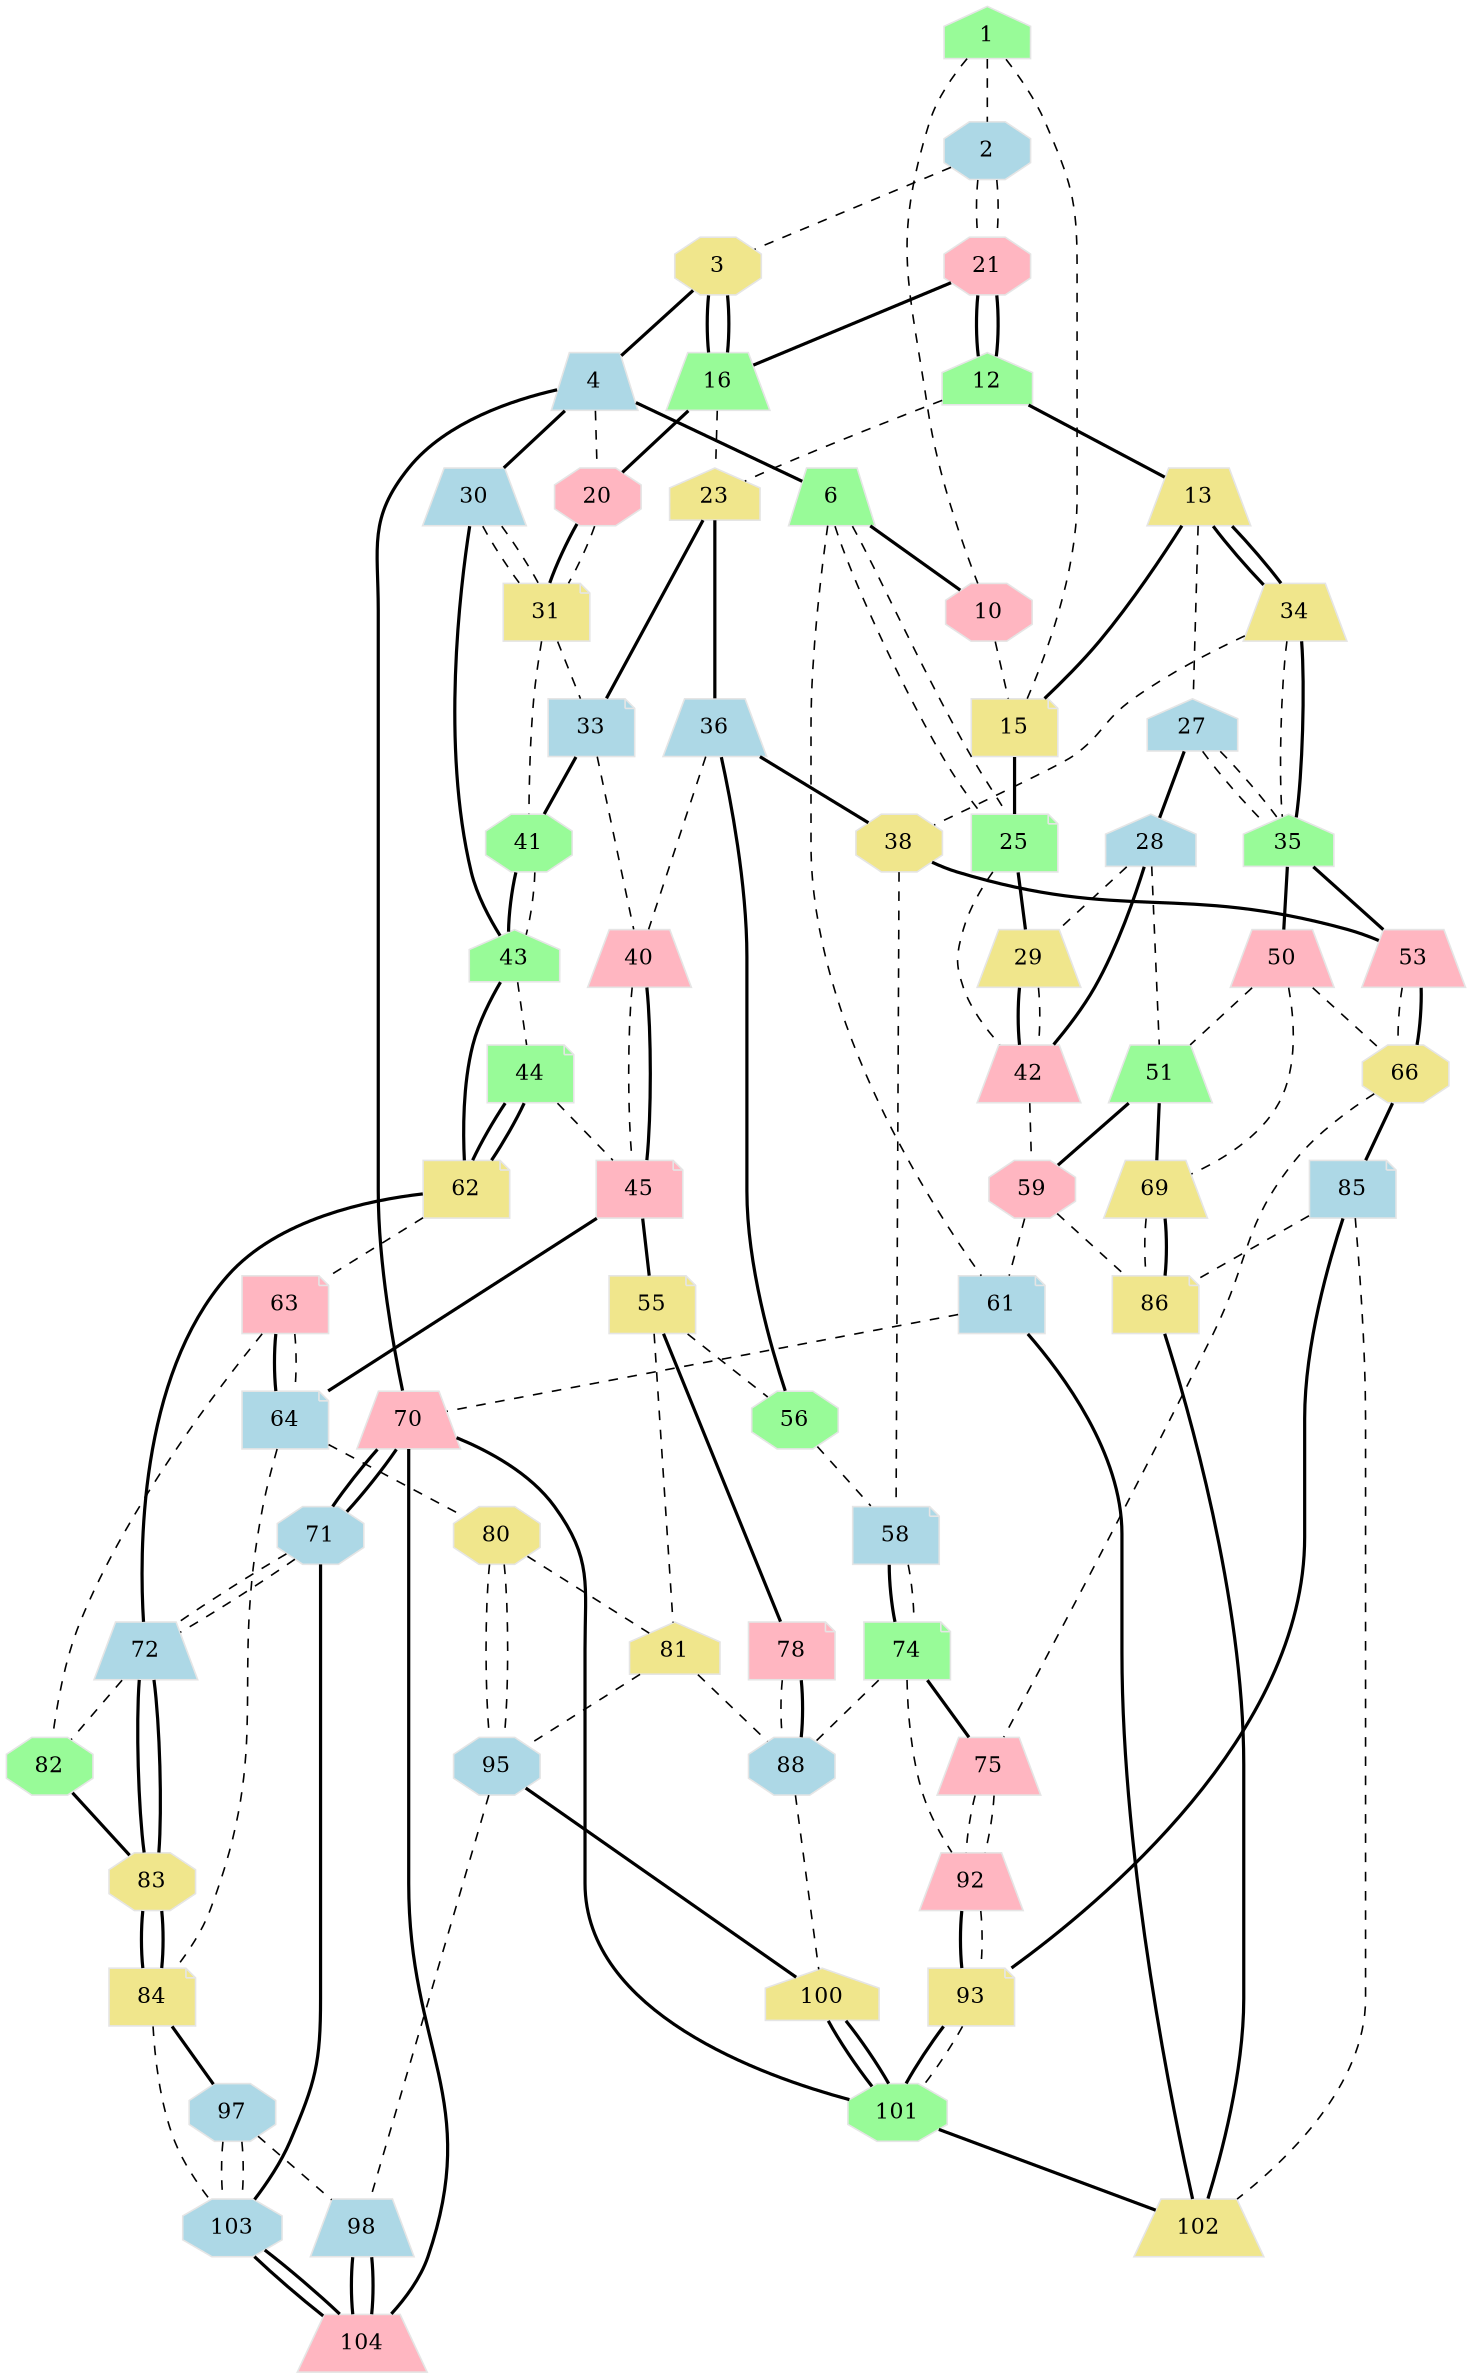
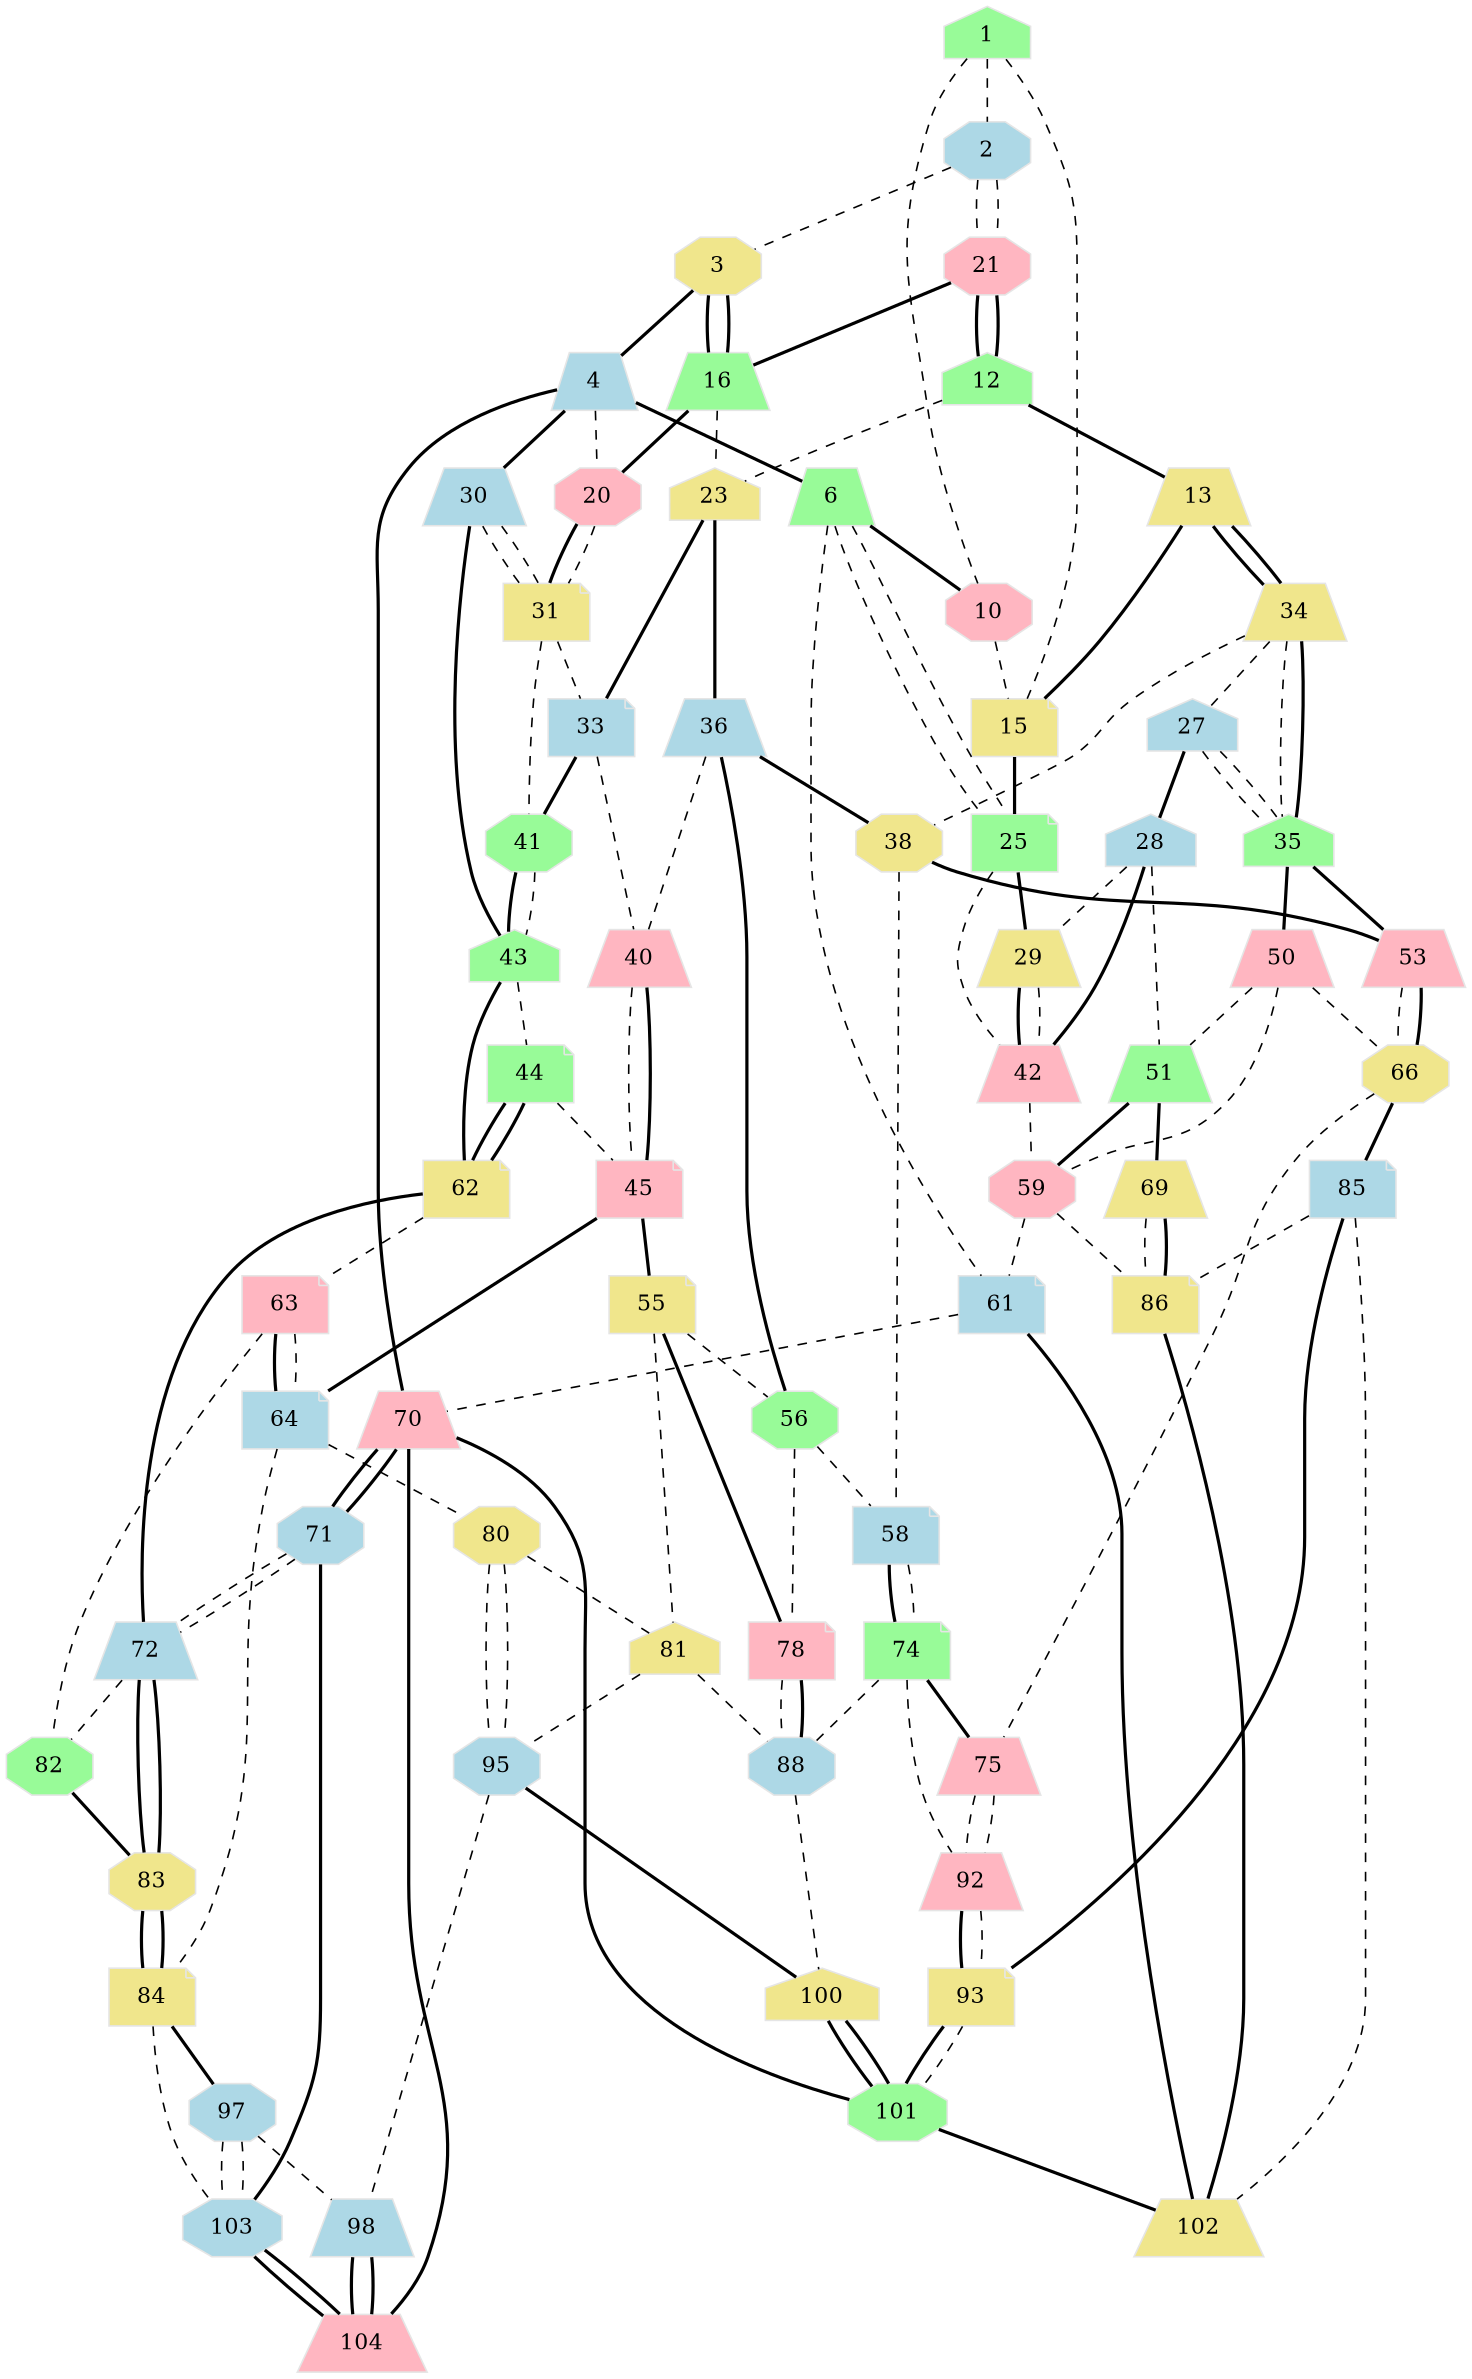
edge "13" -- "27": now "34" -- "27"
edge "50" -- "69": now "50" -- "59"
edge "56" -- "78": added
